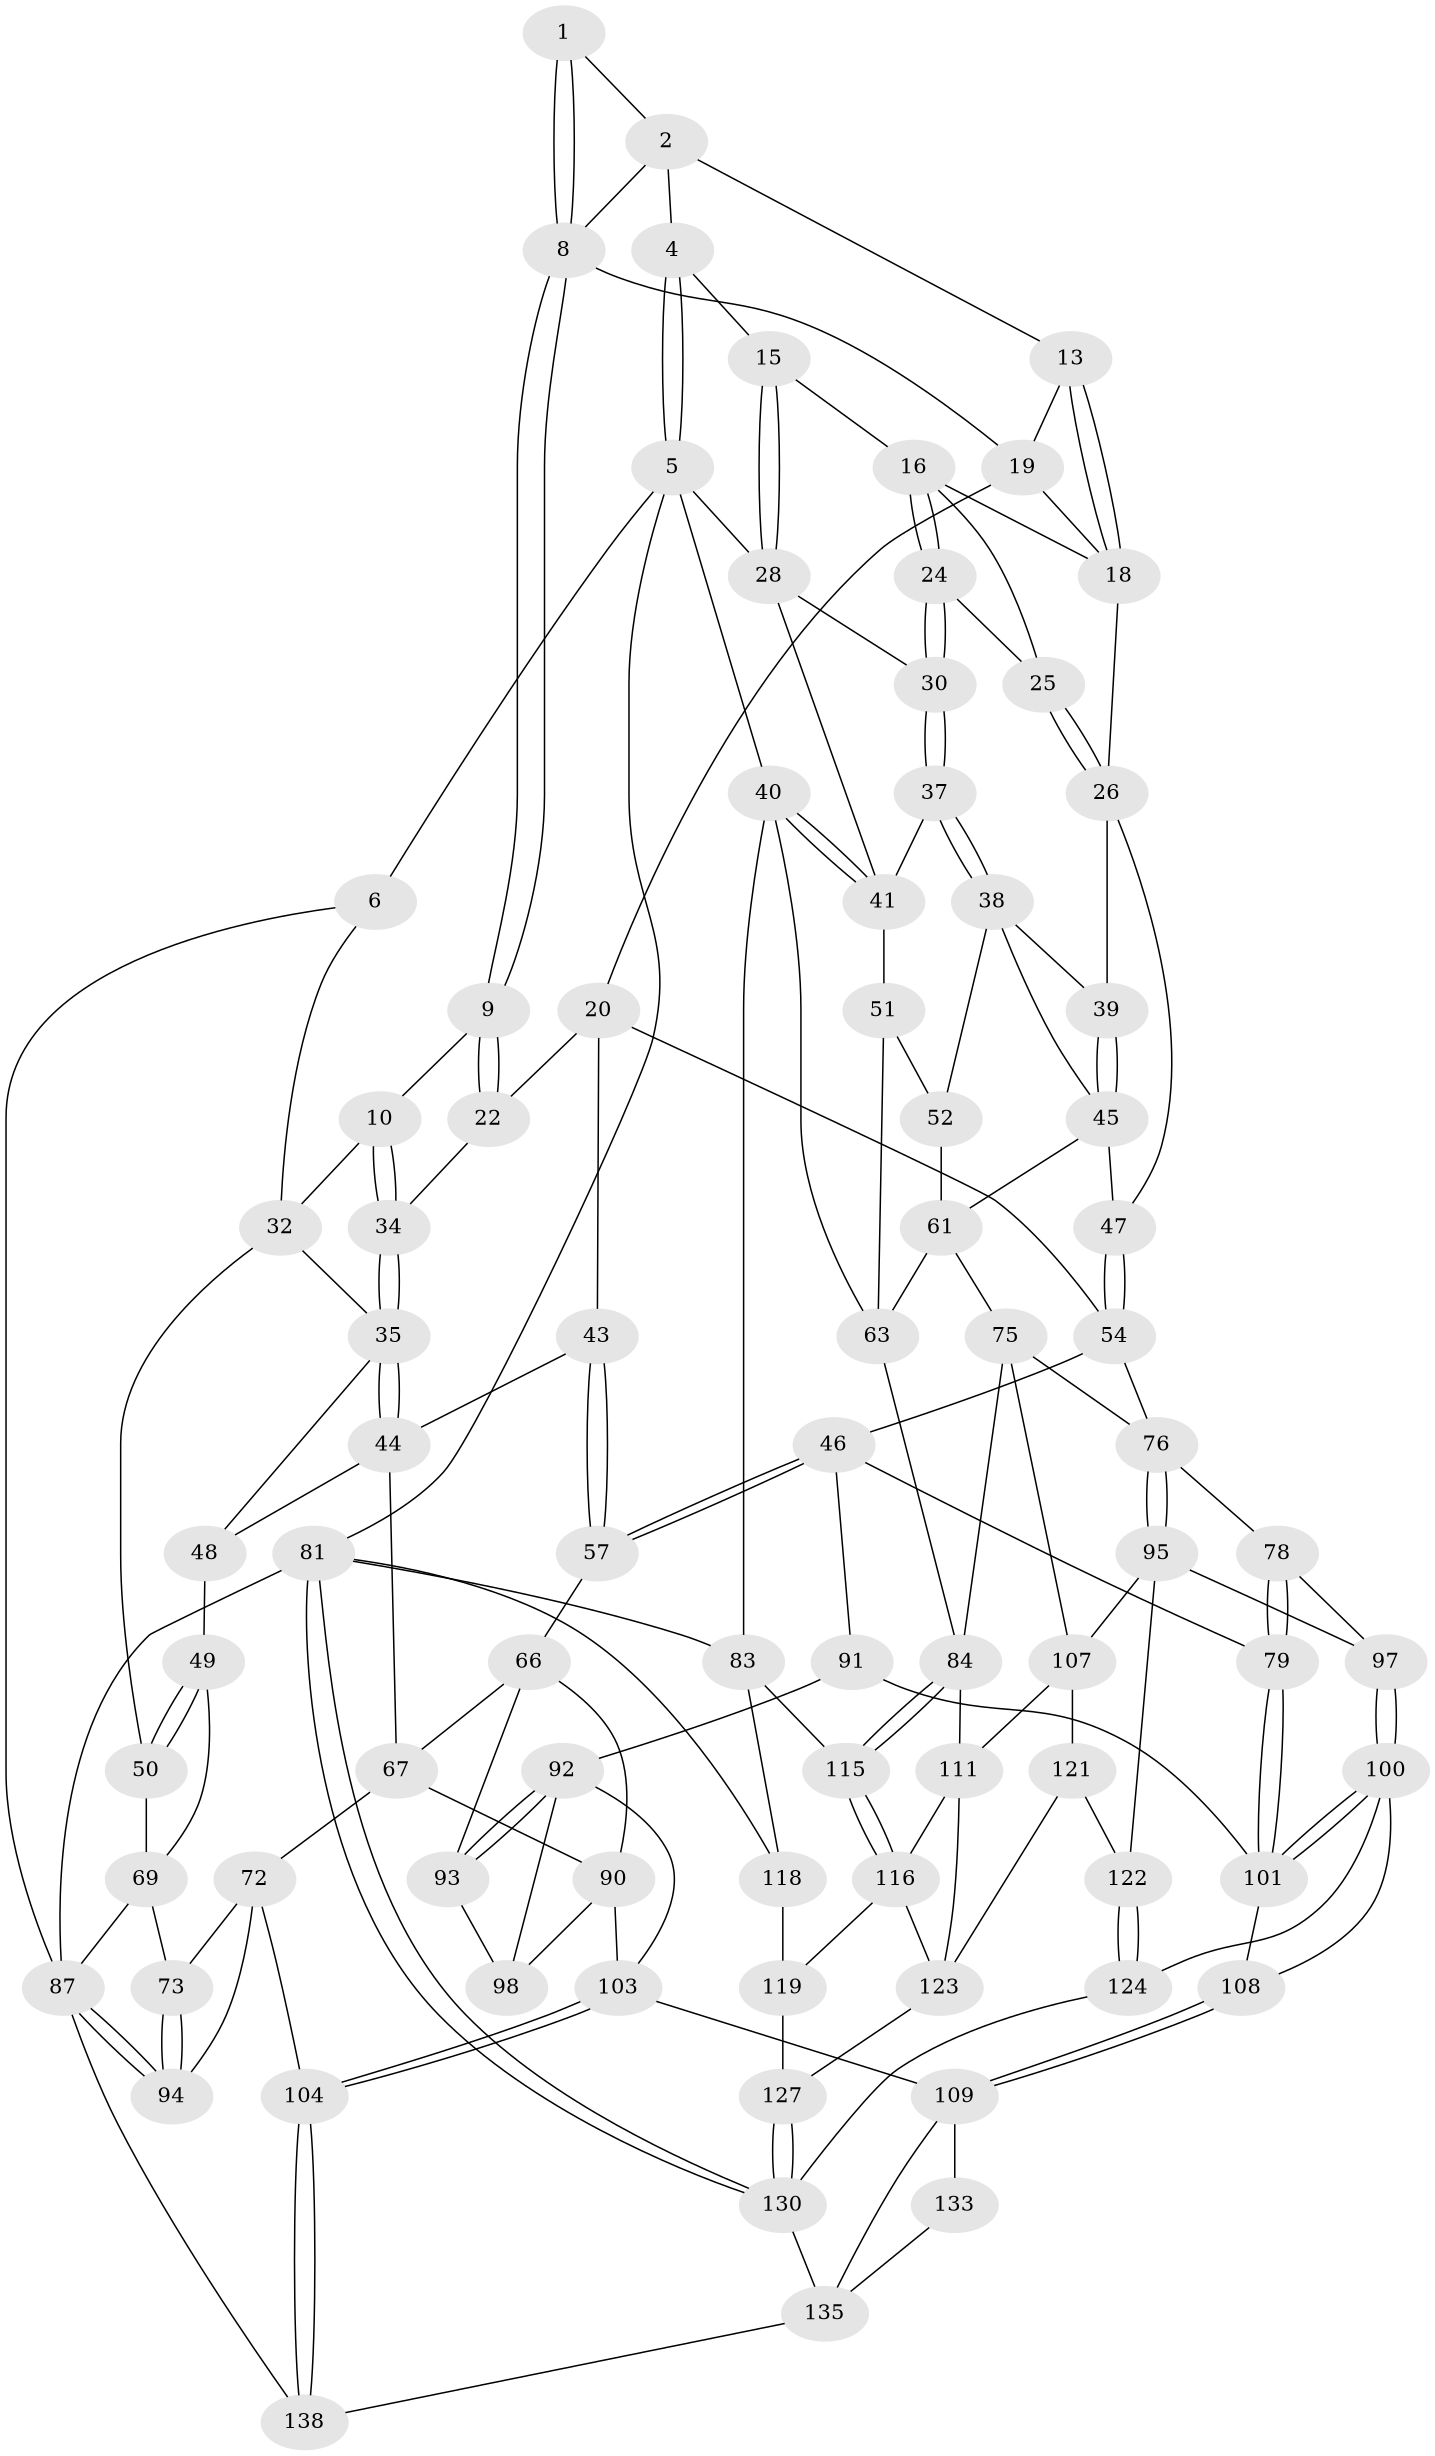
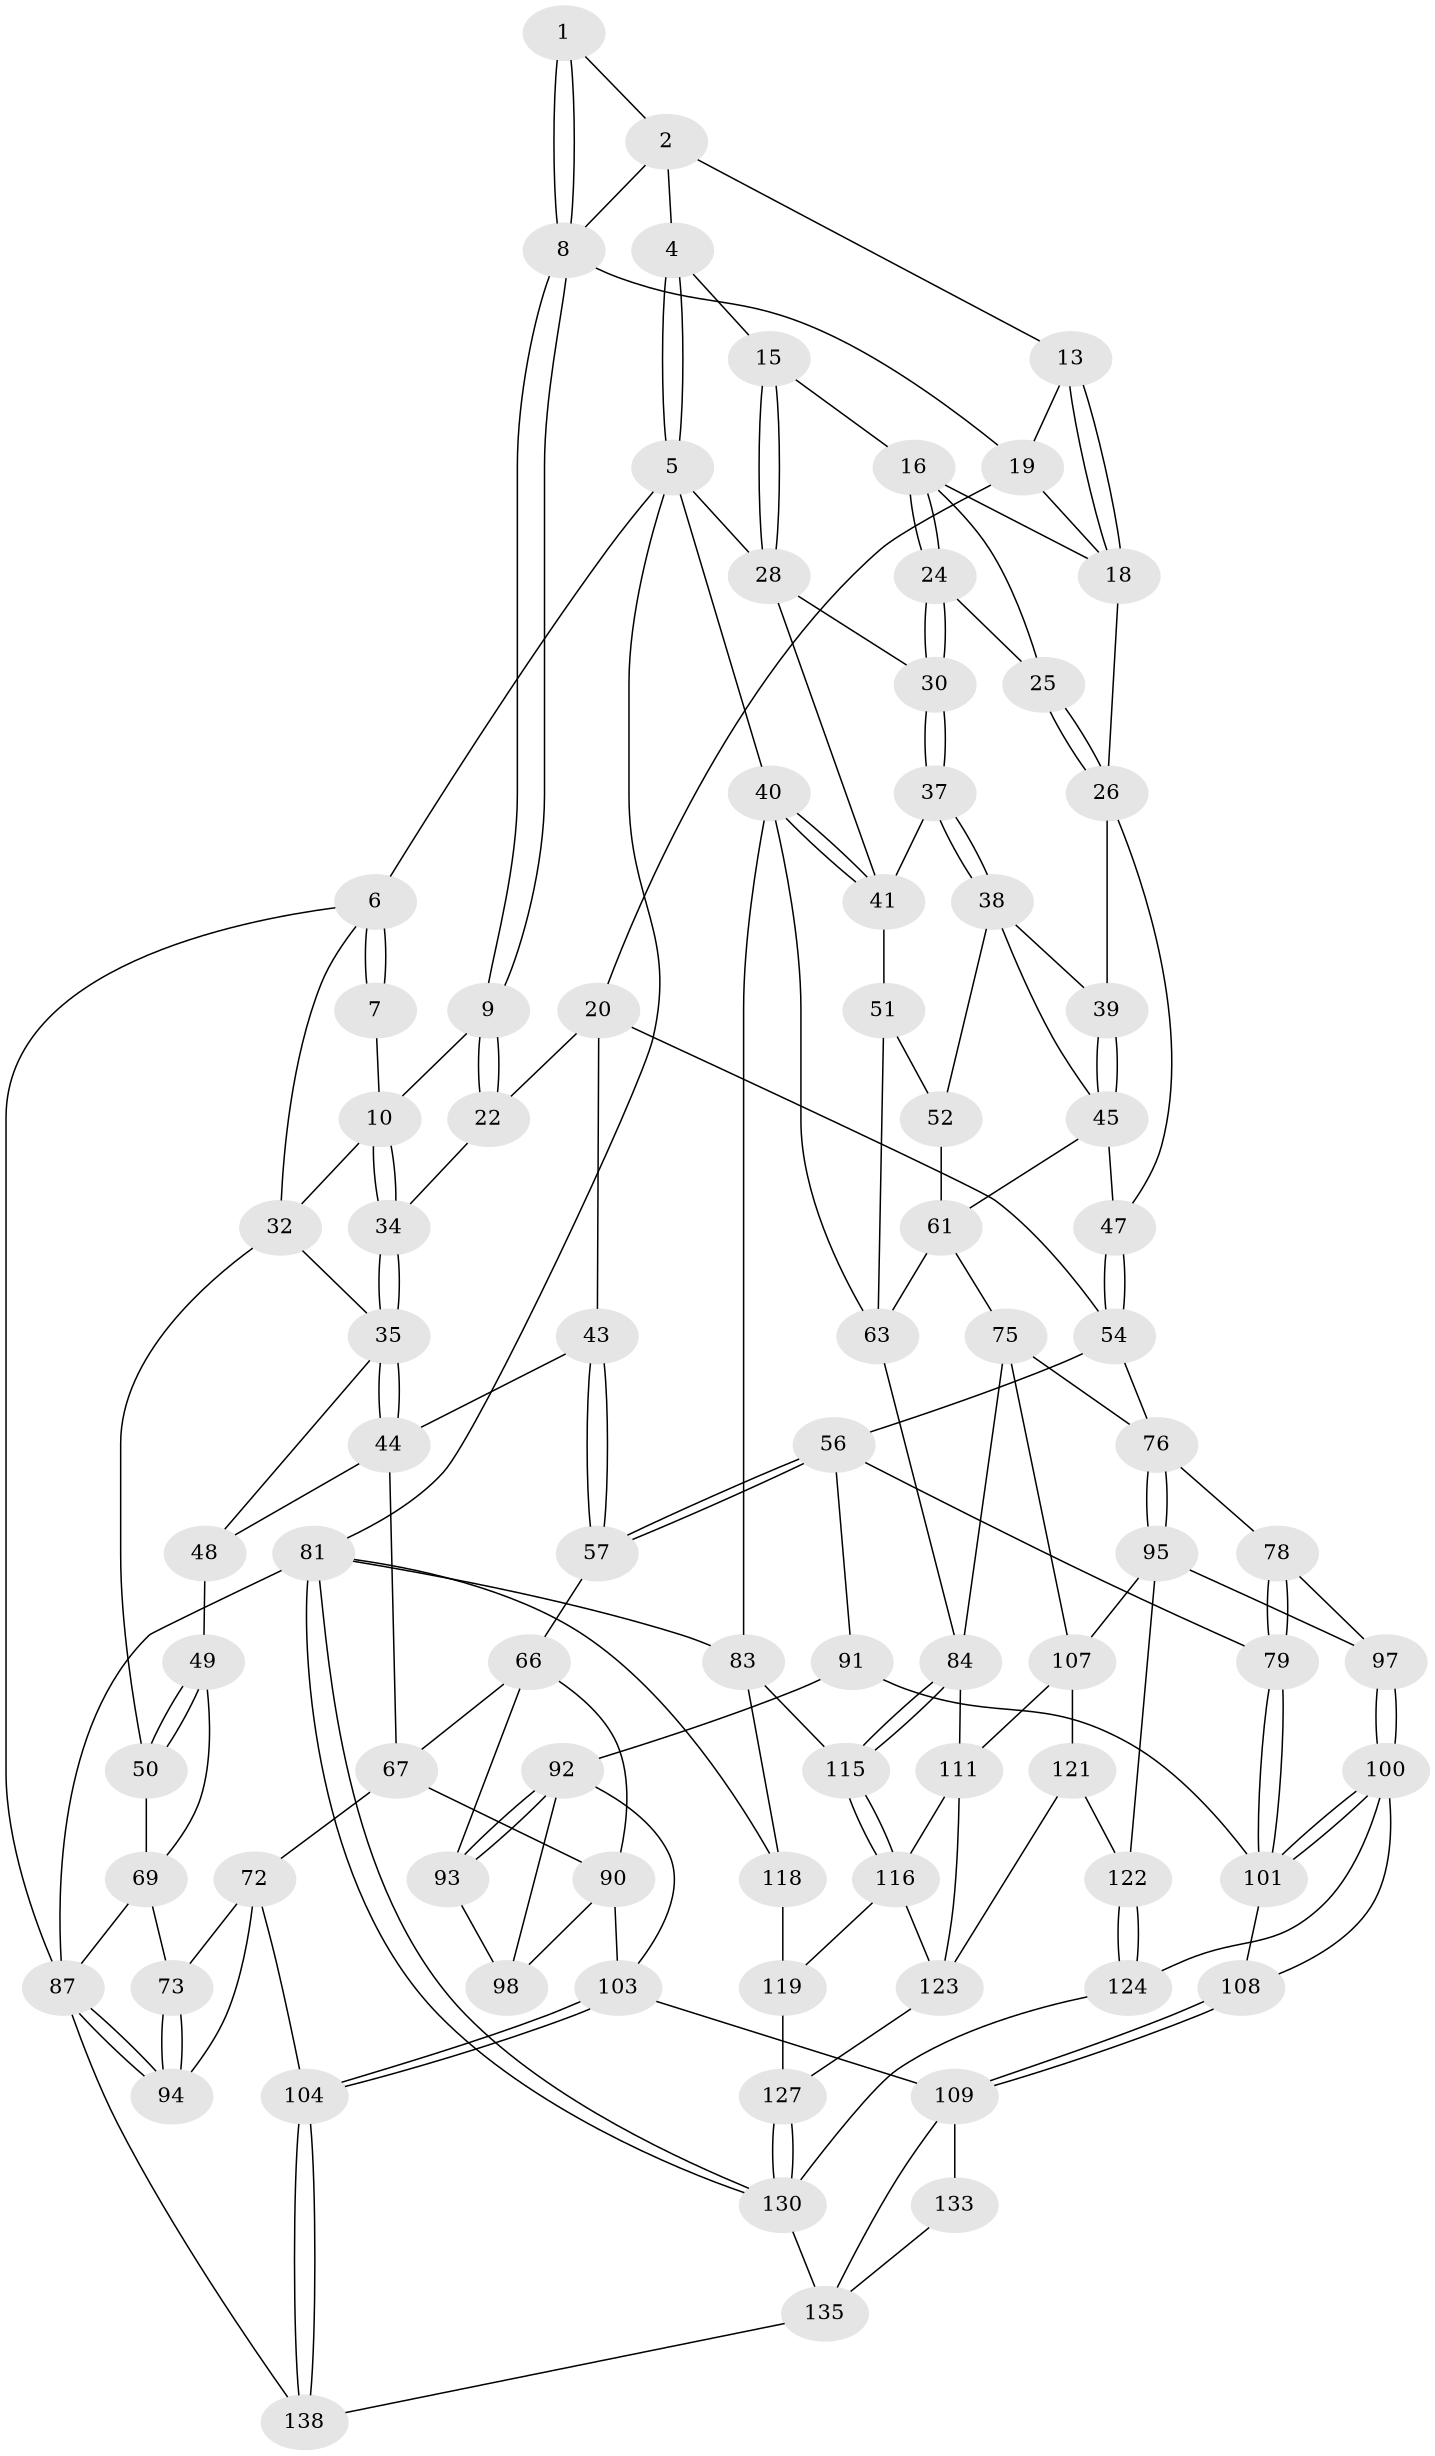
node "7": added
node "46": label "46" -> "56"
